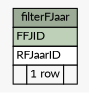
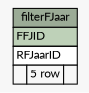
node "filterFJaar": text "1 row" -> "5 row"
